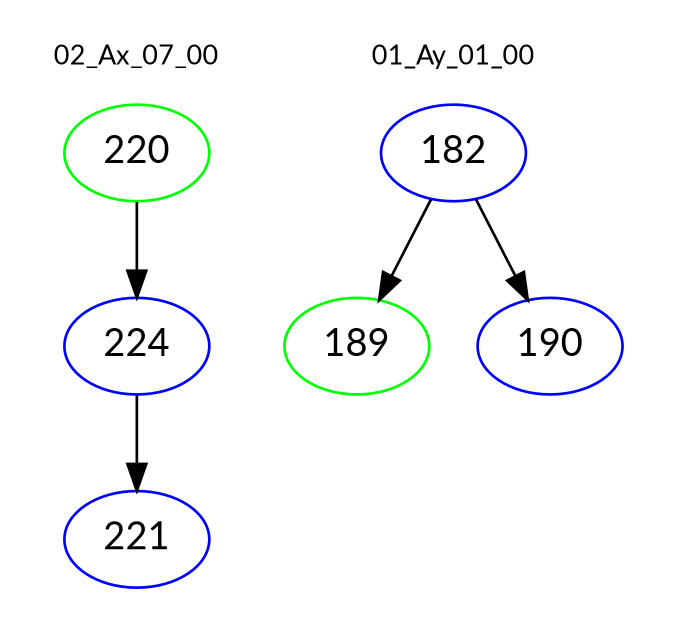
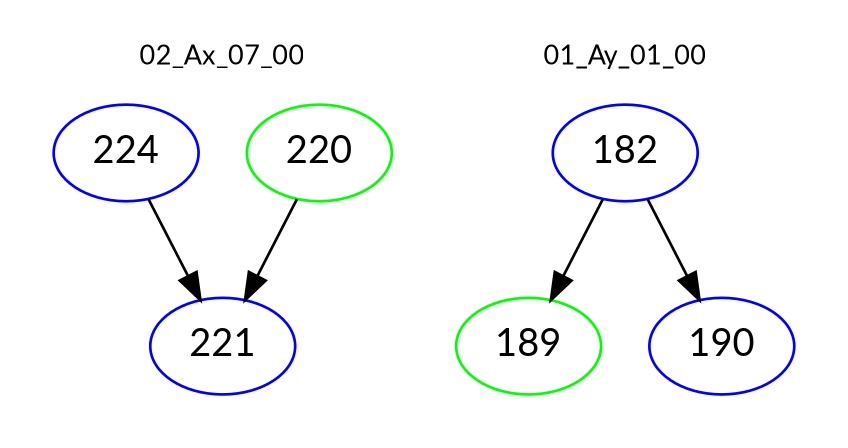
edge "220" -> "224": now "220" -> "221"
